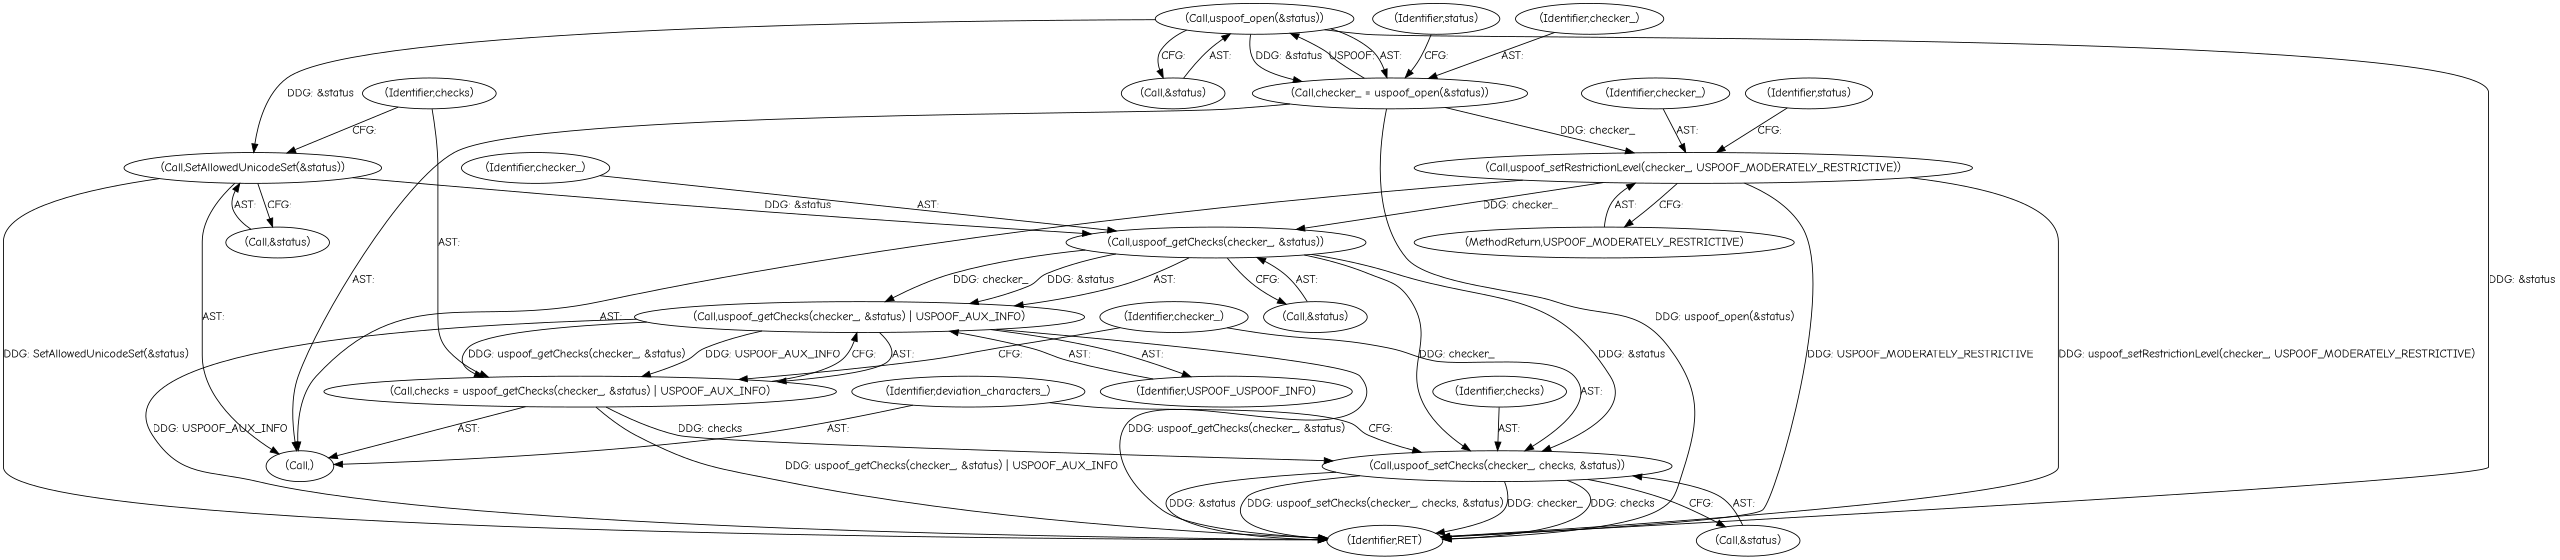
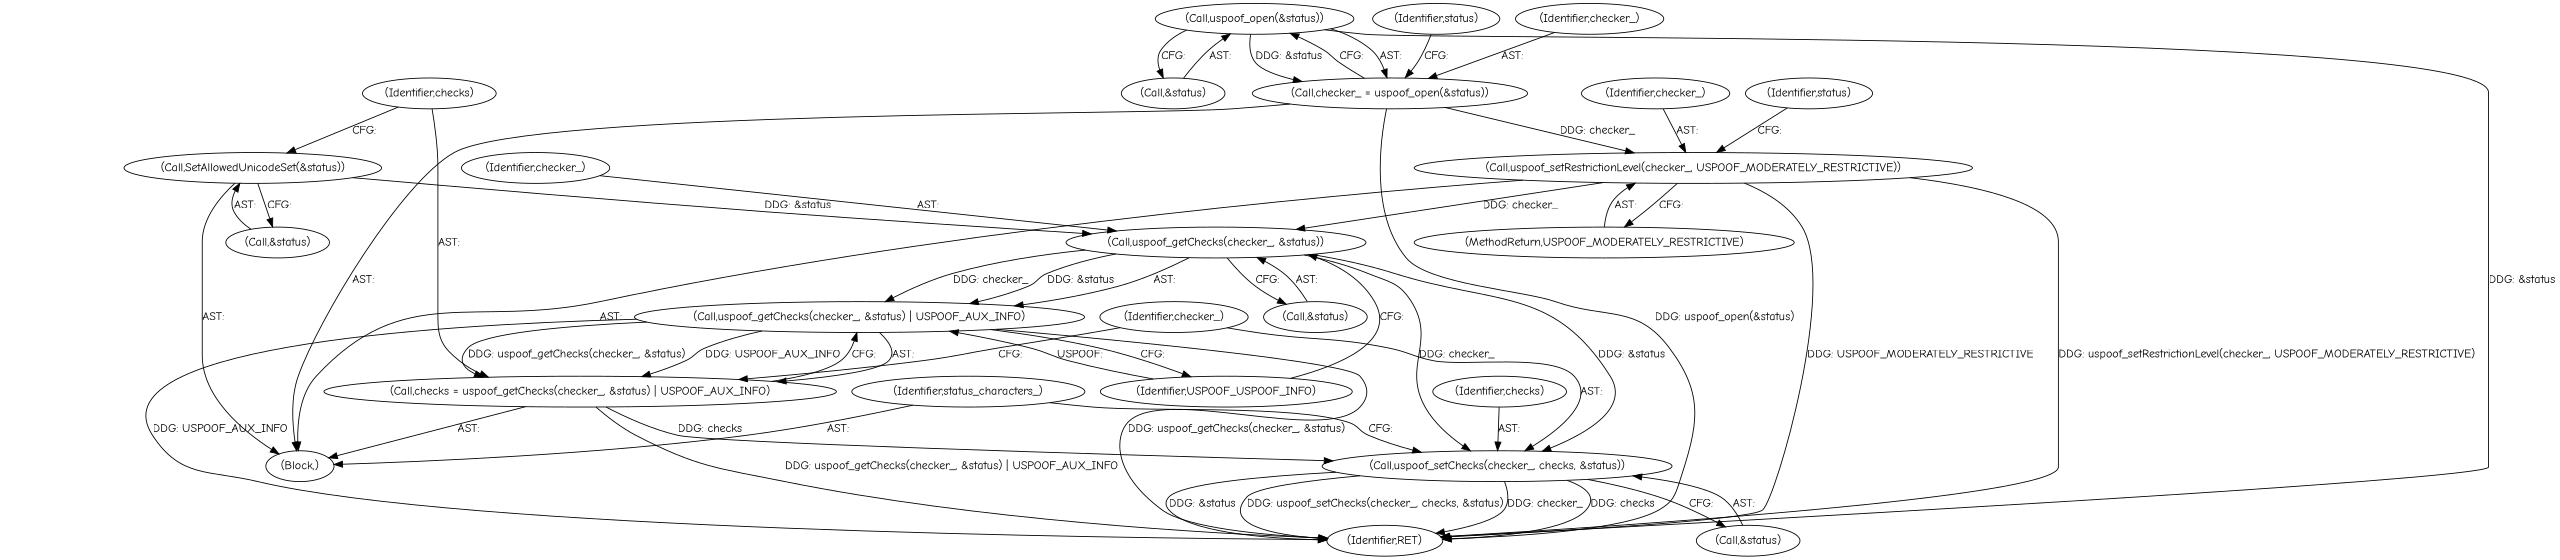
edge "(Call,uspoof_open(&status))" -> "(Call,SetAllowedUnicodeSet(&status))": removed, label "DDG: &status"
edge "(Call,checker_ = uspoof_open(&status))" -> "(Call,uspoof_open(&status))": label "USPOOF: " -> "CFG: "
edge "(Identifier,USPOOF_USPOOF_INFO)" -> "(Call,uspoof_getChecks(checker_, &status))": added, label "CFG:"
edge "(Identifier,USPOOF_USPOOF_INFO)" -> "(Call,uspoof_getChecks(checker_, &status) | USPOOF_AUX_INFO)": label "AST: " -> "USPOOF: "
edge "(Call,uspoof_getChecks(checker_, &status) | USPOOF_AUX_INFO)" -> "(Identifier,USPOOF_USPOOF_INFO)": label "AST: " -> "CFG: "
node "(Identifier,deviation_characters_)": label "(Identifier,deviation_characters_)" -> "(Identifier,status_characters_)"
node "(Call,)": label "(Call,)" -> "(Block,)"
edge "(Call,SetAllowedUnicodeSet(&status))" -> "(Identifier,RET)": removed, label "DDG: SetAllowedUnicodeSet(&status)"
